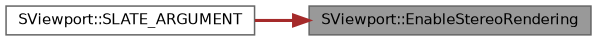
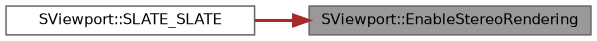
node "SViewport::SLATE_ARGUMENT": label "SViewport::SLATE_ARGUMENT" -> "SViewport::SLATE_SLATE"
